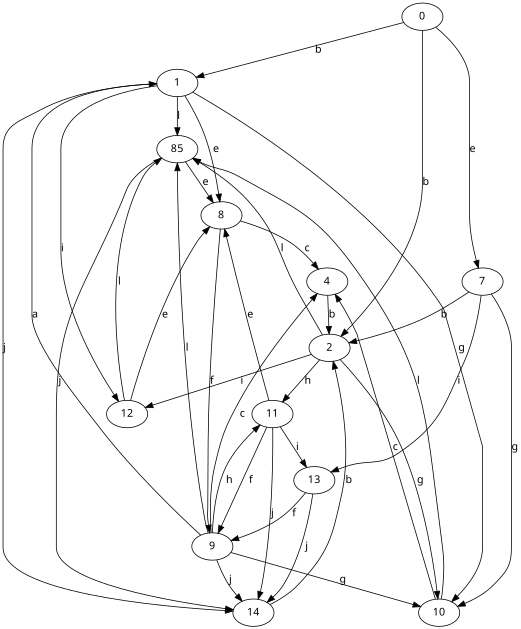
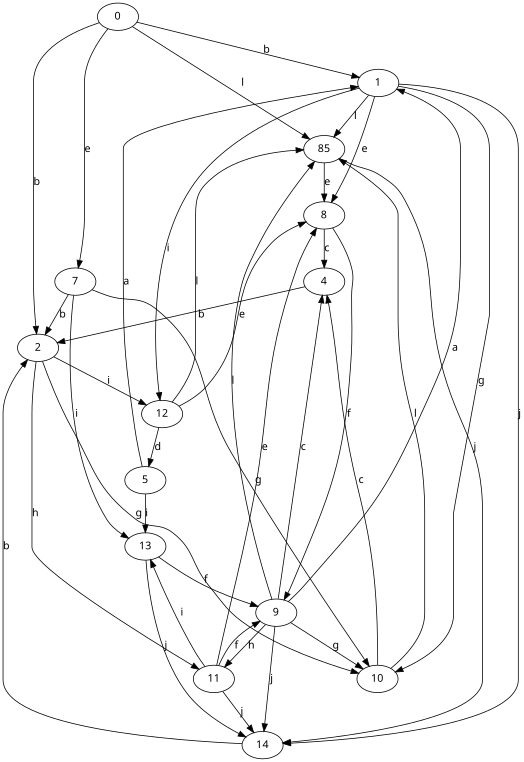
edge "2" -> "85": now "0" -> "85"
node "5": added
